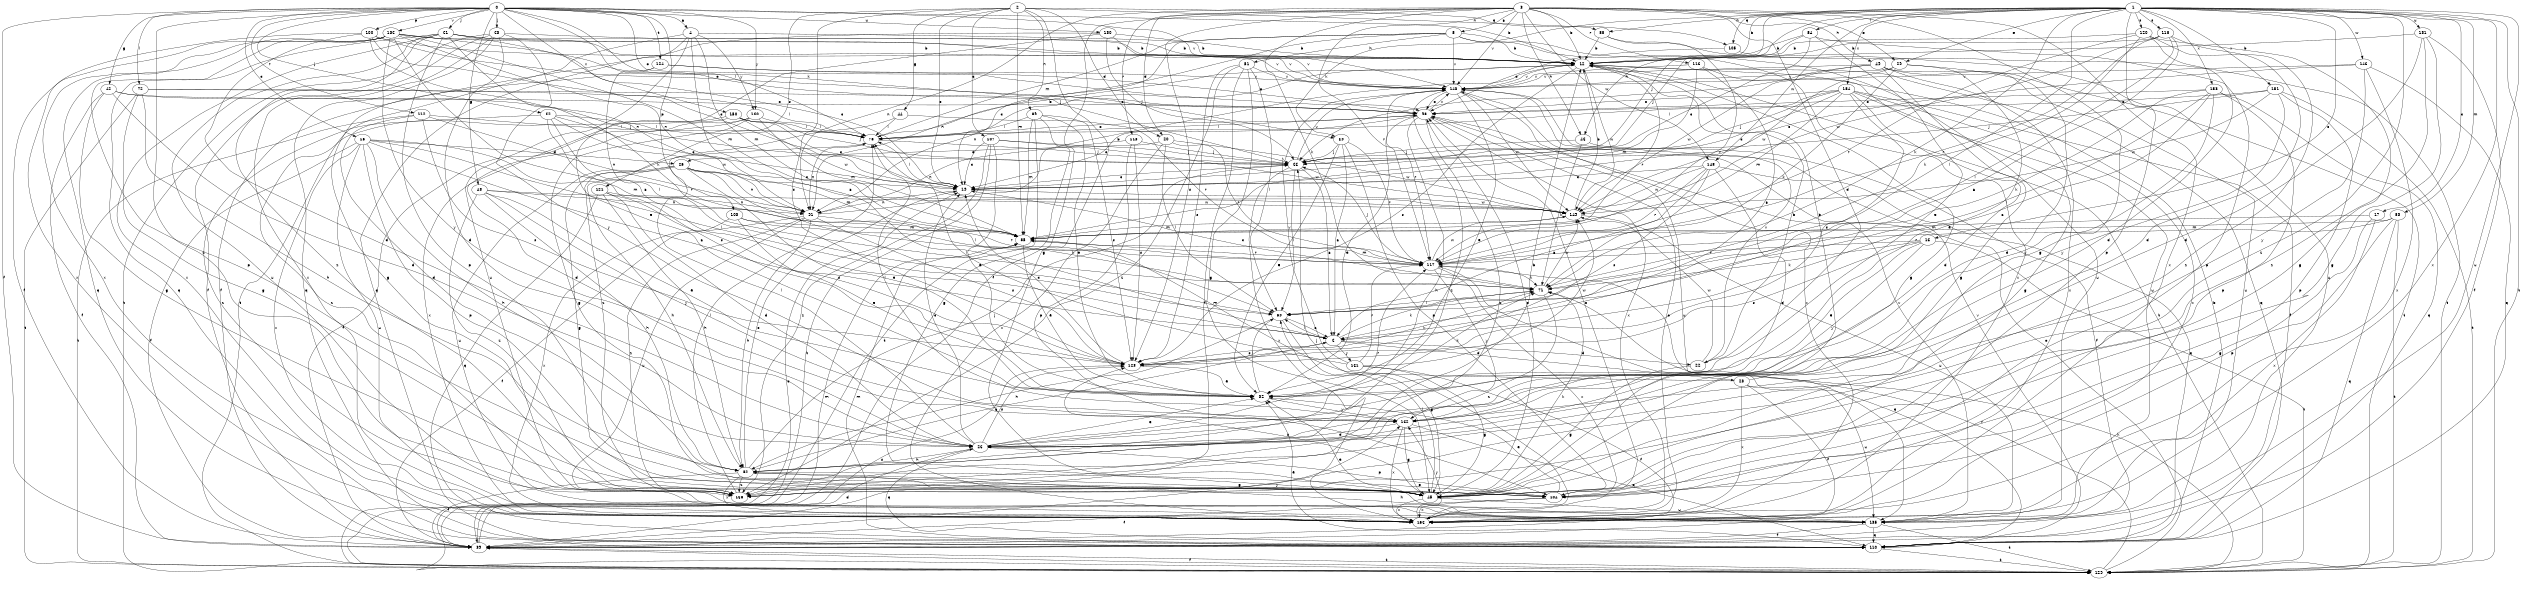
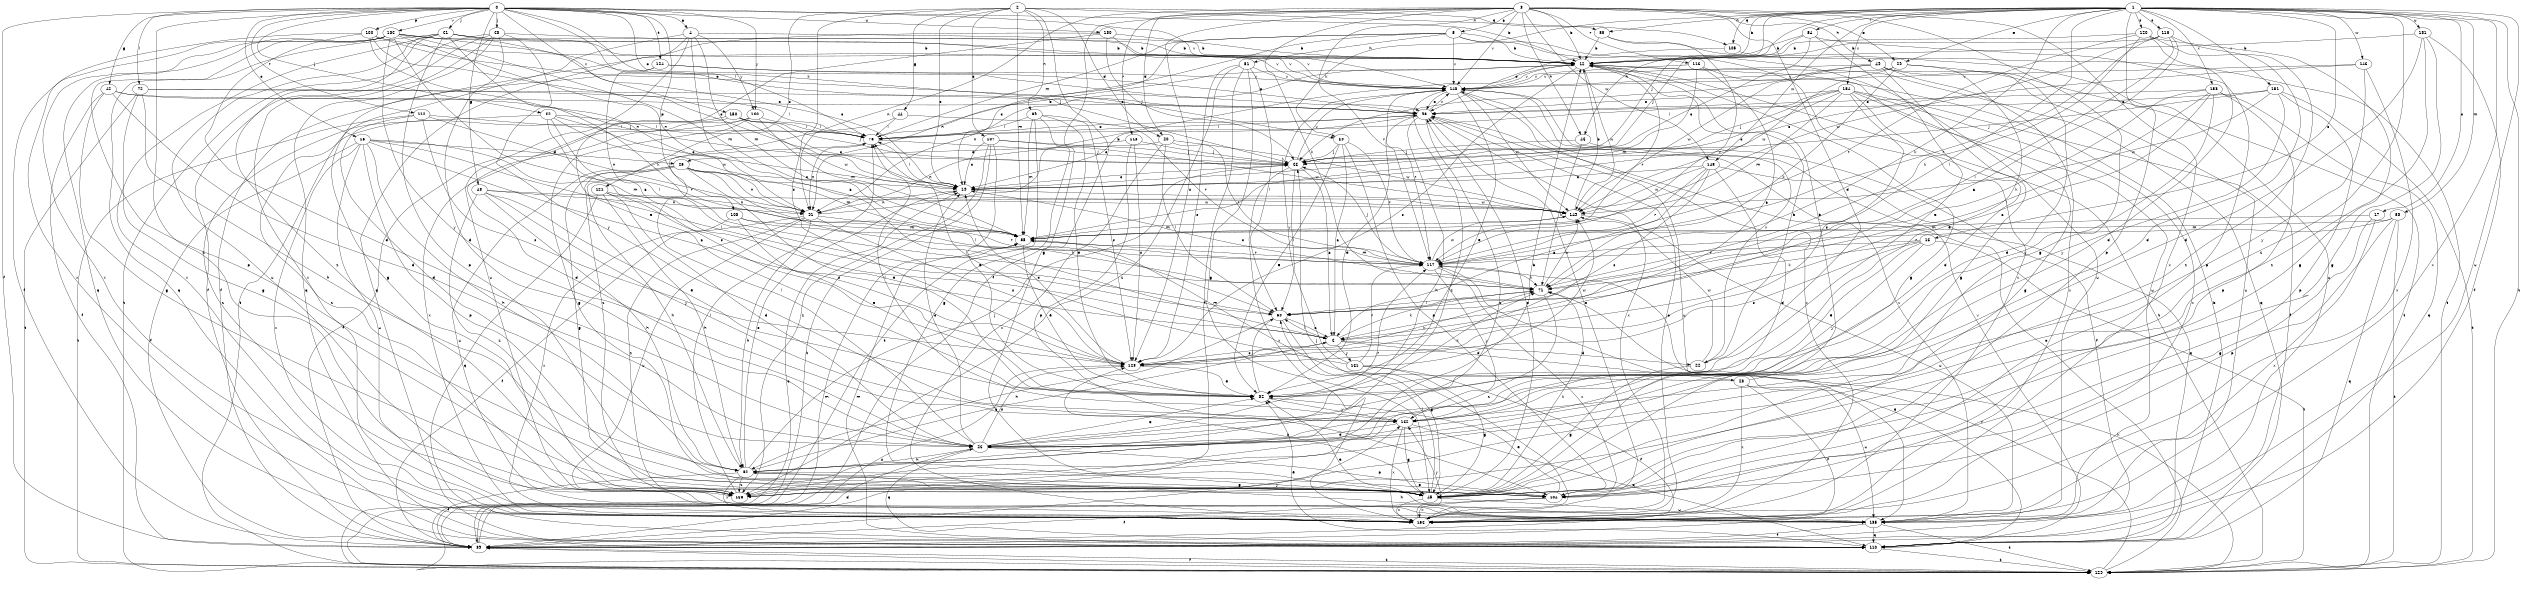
edge "146" -> "110": removed, label "q"
